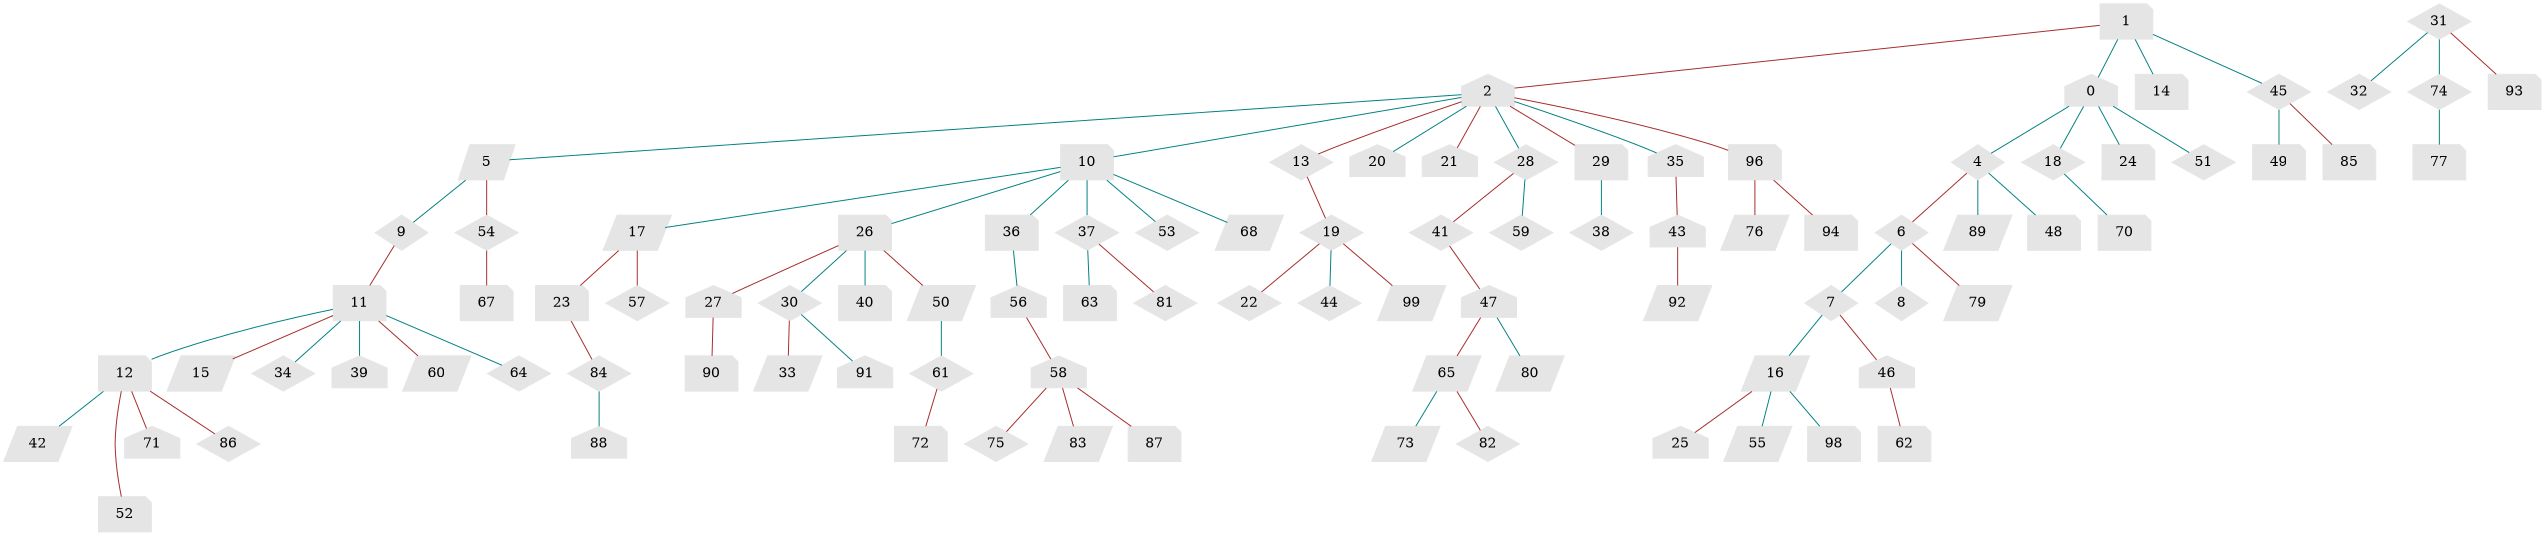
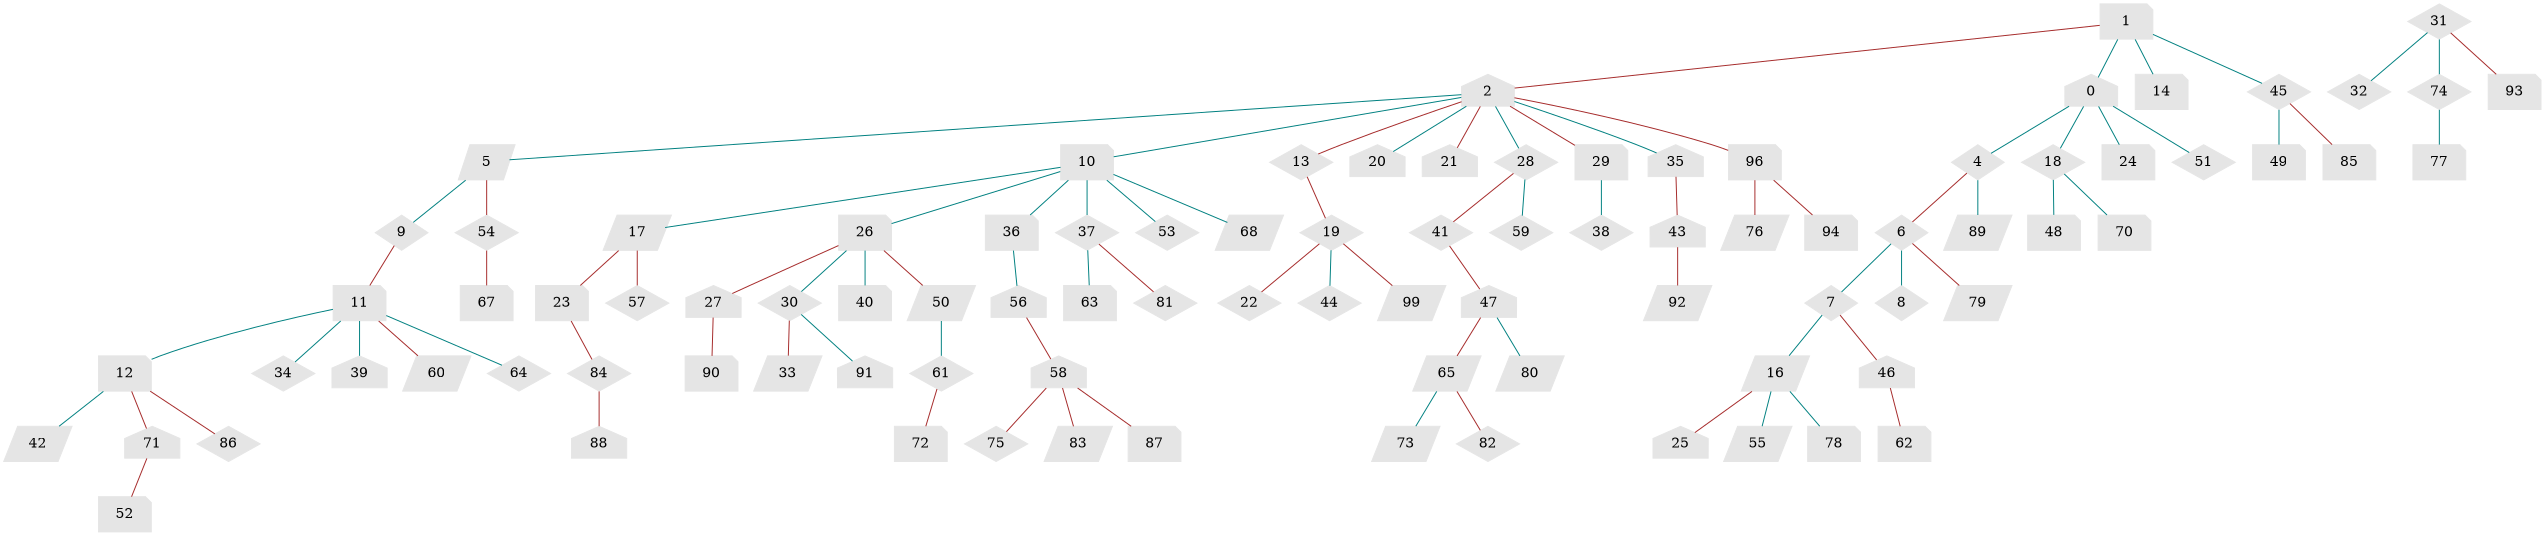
edge "4" -- "48": now "18" -- "48"
node "15": removed
edge "84" -- "88": color teal -> brown
edge "12" -- "52": now "71" -- "52"
node "98": label "98" -> "78"
